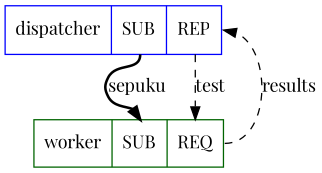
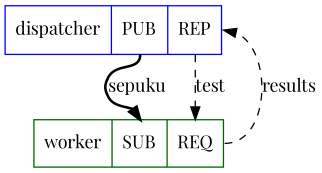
node "dispatcher": text "SUB" -> "PUB"
